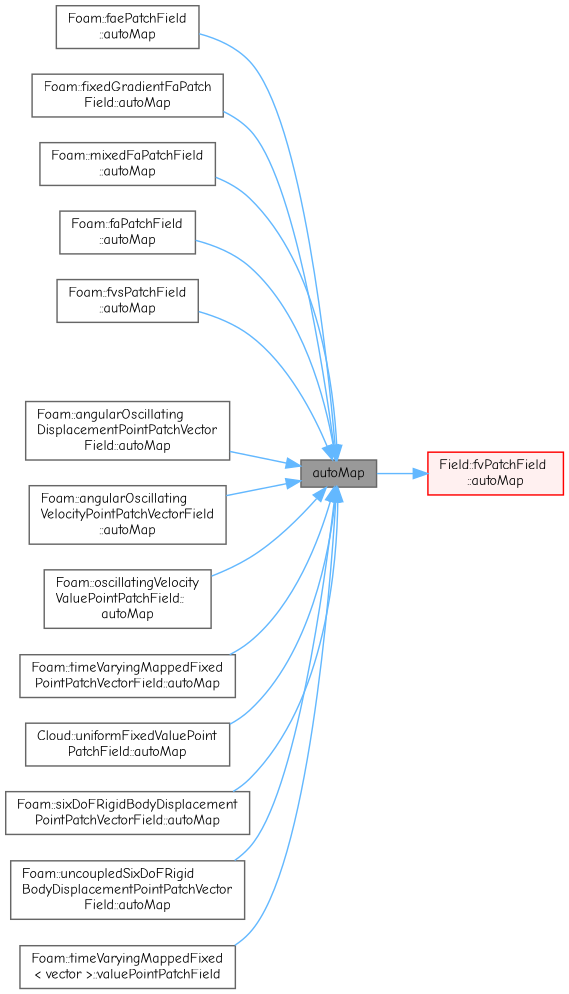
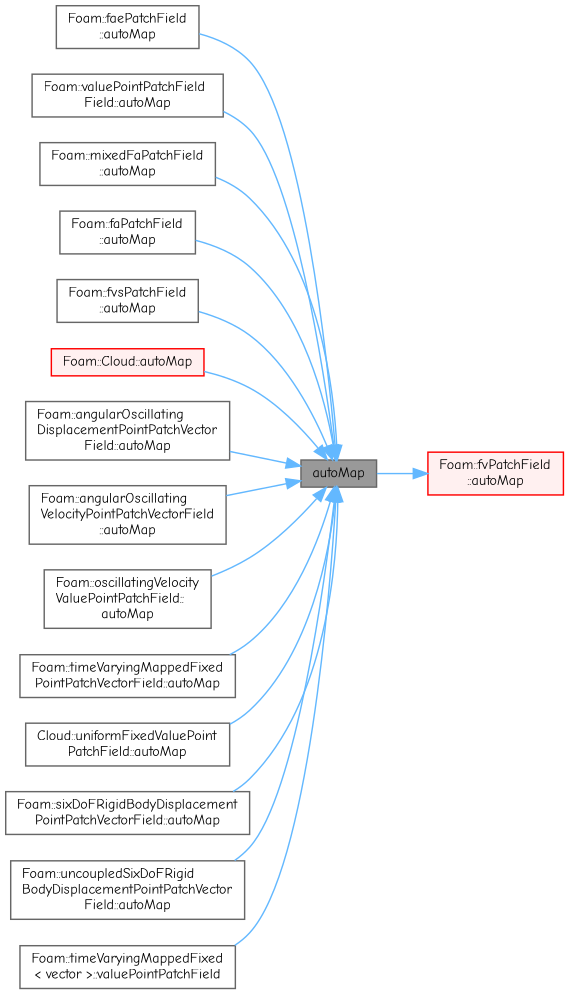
node "Foam::fixedGradientFaPatch Field::autoMap": label "Foam::fixedGradientFaPatch Field::autoMap" -> "Foam::valuePointPatchField Field::autoMap"
node "Foam::Cloud::autoMap": added
node "Field::fvPatchField ::autoMap": label "Field::fvPatchField ::autoMap" -> "Foam::fvPatchField ::autoMap"
